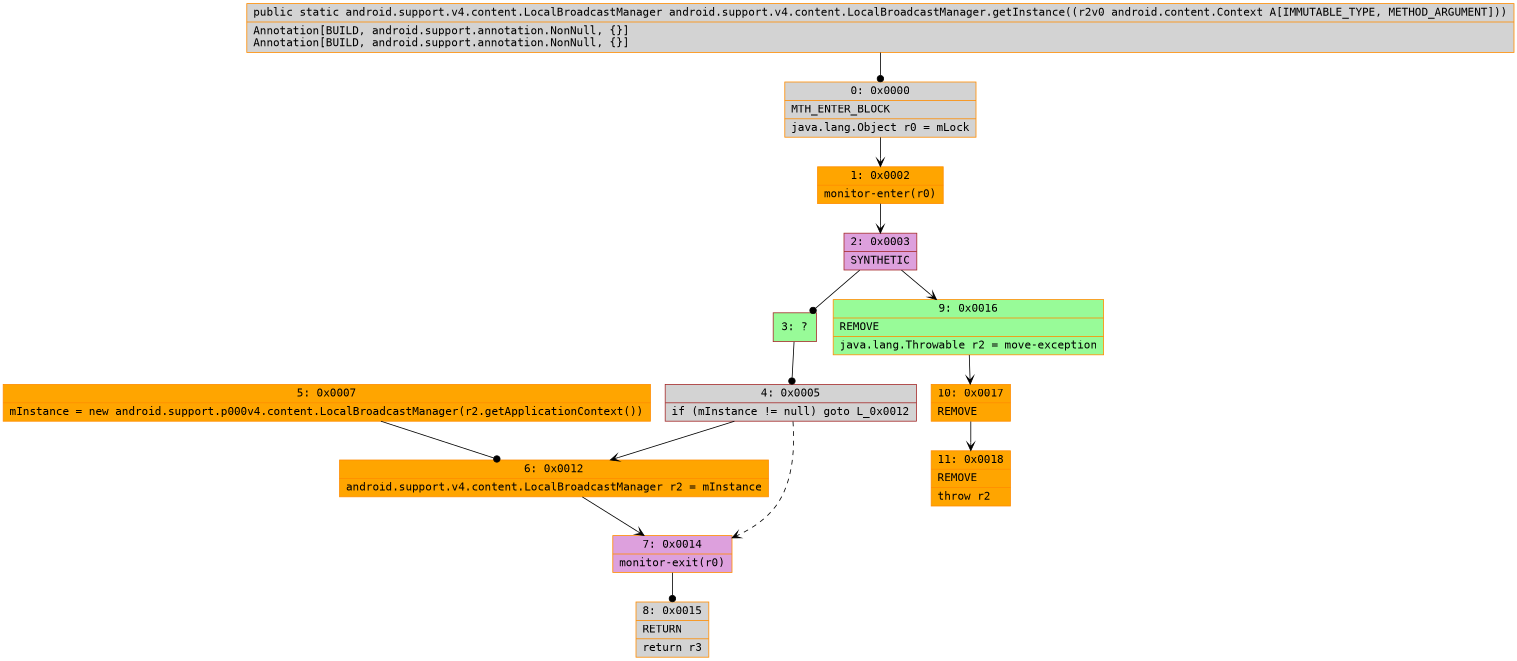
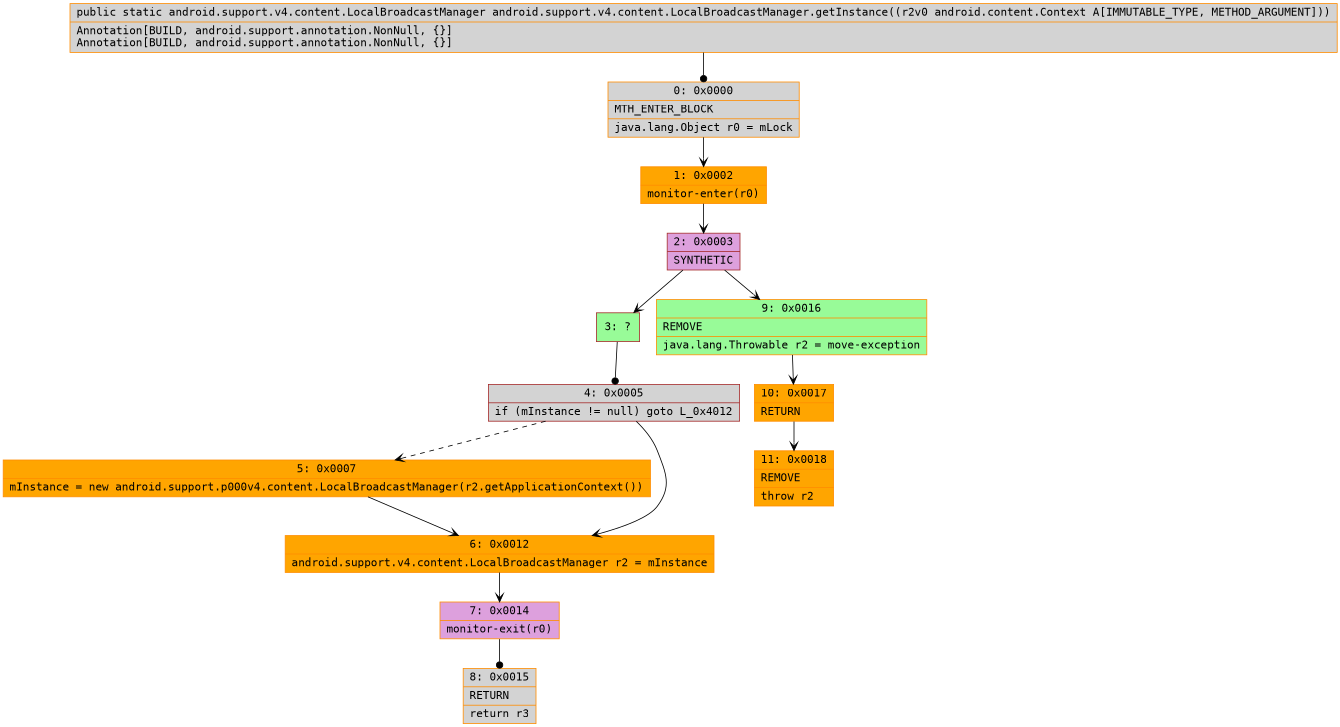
edge "2: 0x0003" -> "3: ?": arrowhead dot -> vee
node "4: 0x0005": text "if (mInstance != null) goto L_0x0012" -> "if (mInstance != null) goto L_0x4012"
node "10: 0x0017": text "REMOVE" -> "RETURN"
edge "5: 0x0007" -> "6: 0x0012": arrowhead dot -> vee
edge "4: 0x0005" -> "7: 0x0014": now "4: 0x0005" -> "5: 0x0007"
